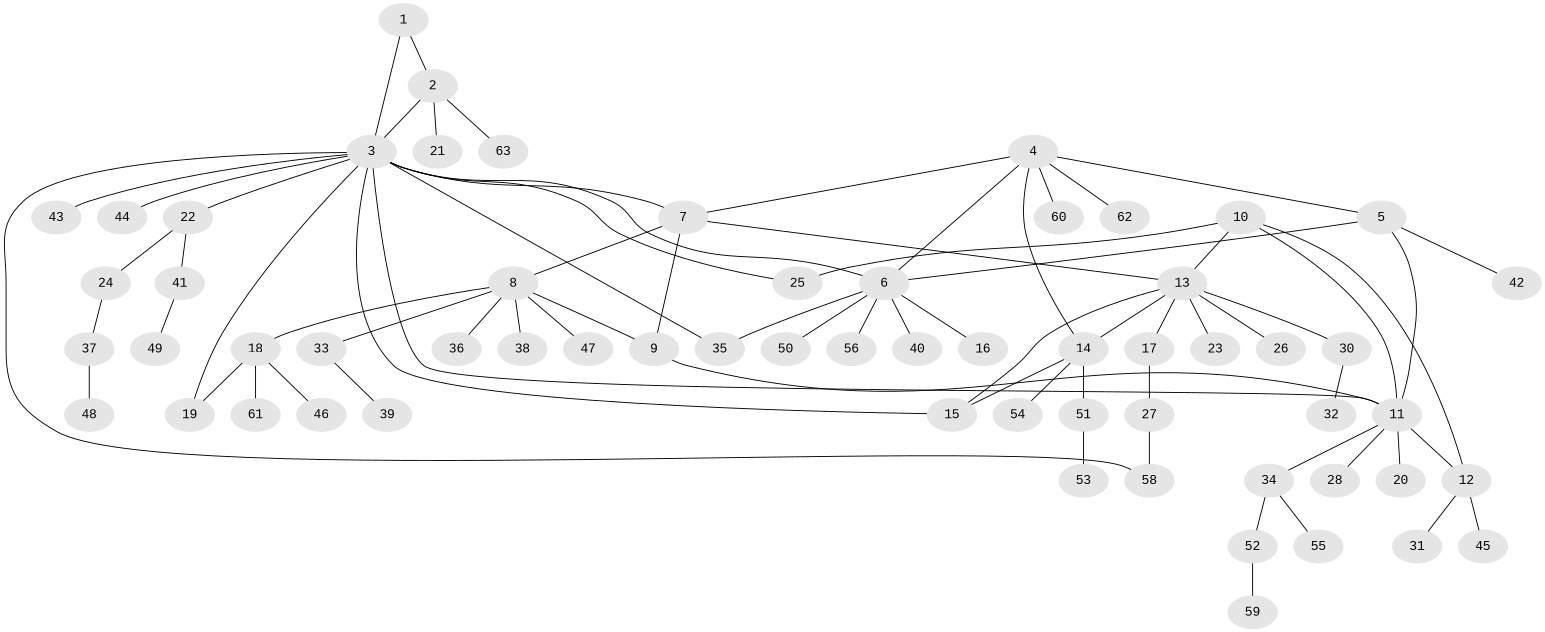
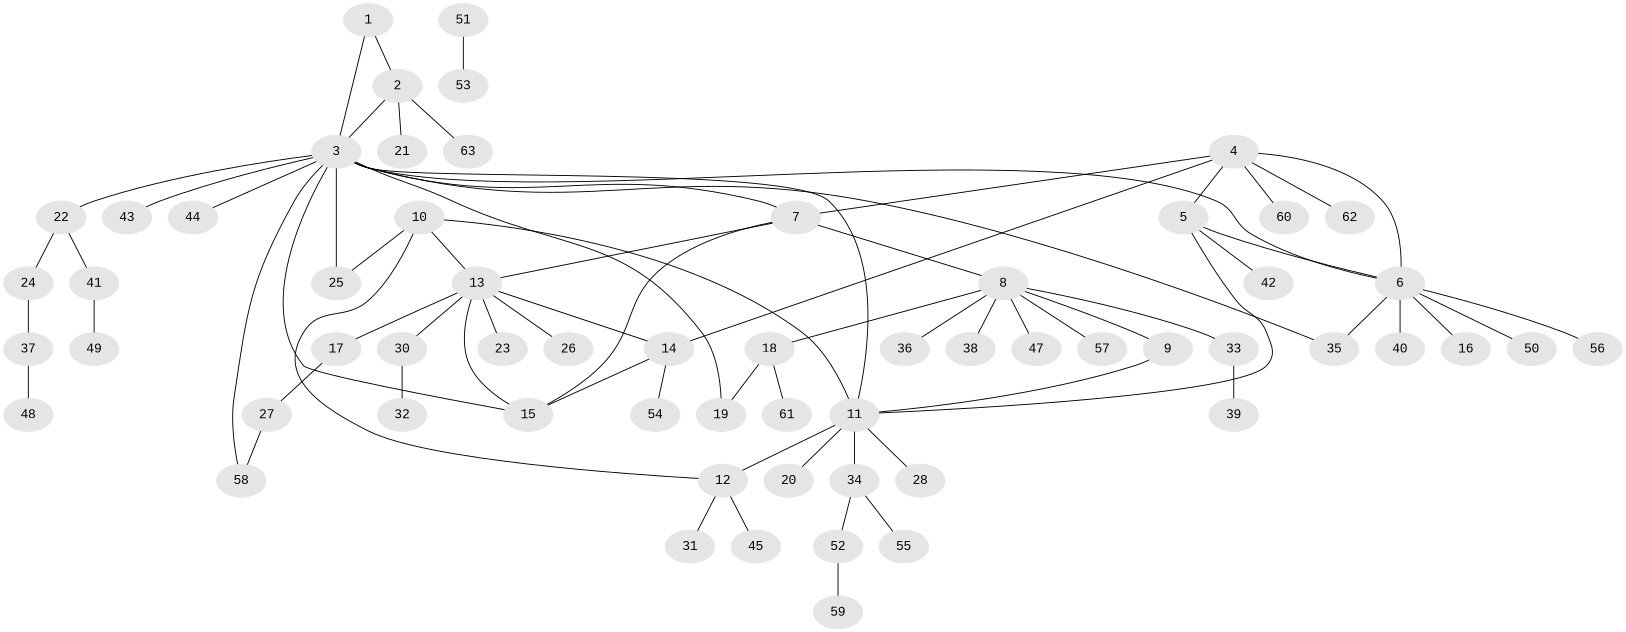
edge "7" -- "9": now "7" -- "15"
node "57": added
edge "14" -- "51": removed
node "46": removed
